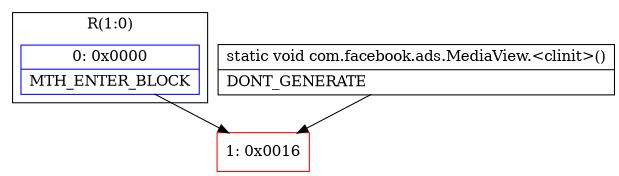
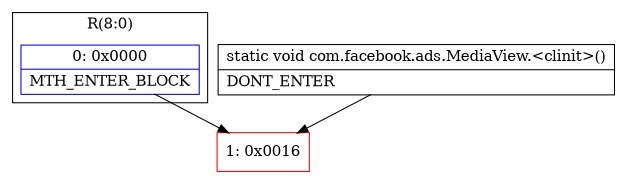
cluster "R(1:0)": label "R(1:0)" -> "R(8:0)"
node "static void com.facebook.ads.MediaView.<clinit>()": text "DONT_GENERATE" -> "DONT_ENTER"
